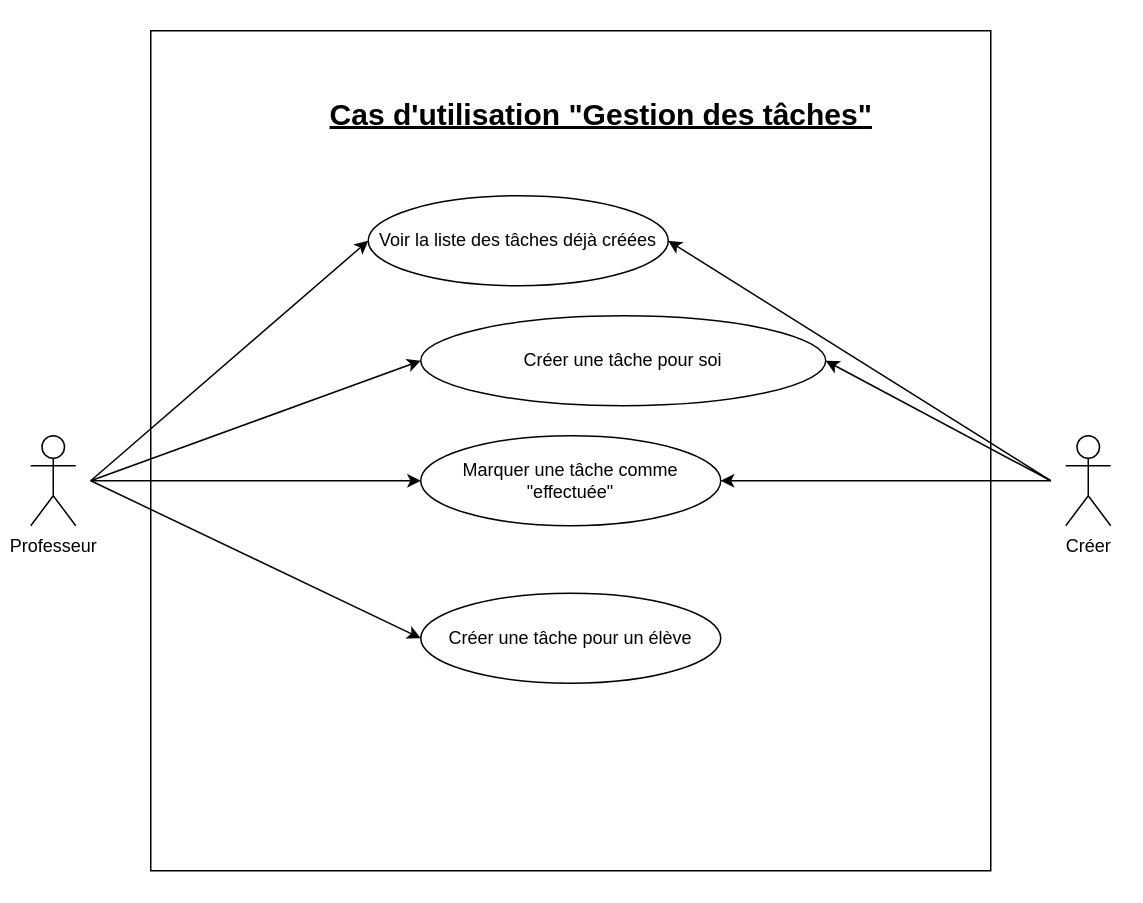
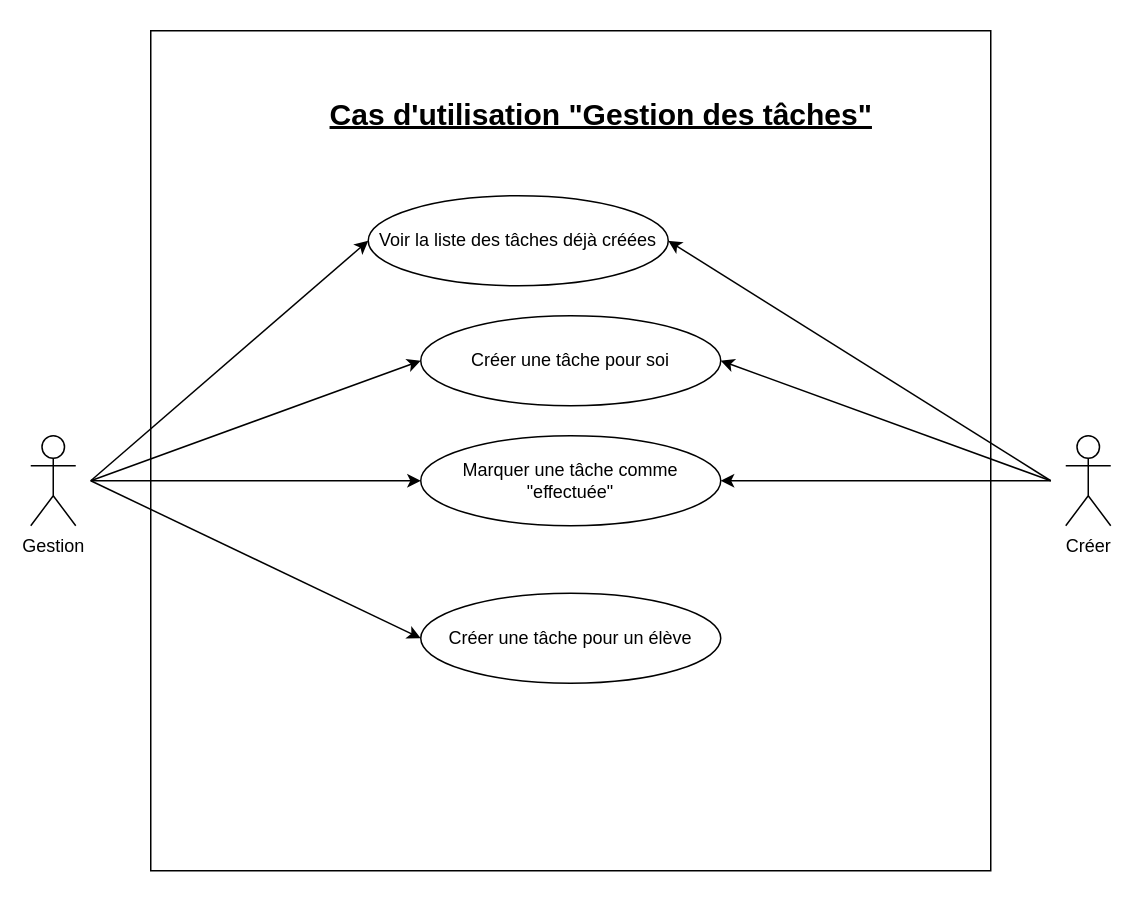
node "Créer une tâche pour soi": size 405x90 -> 300x90
node "Professeur": label "Professeur" -> "Gestion"
